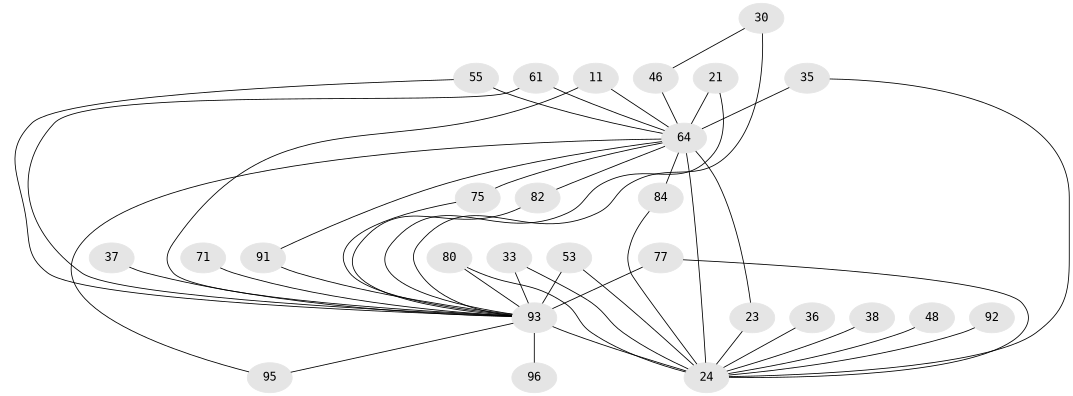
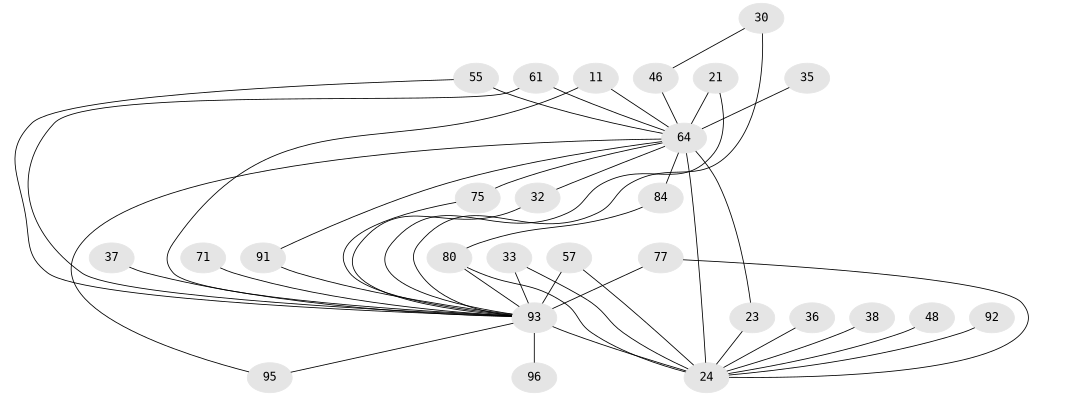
node "82": label "82" -> "32"
node "53": label "53" -> "57"
edge "35" -- "24": removed
edge "84" -- "24": now "84" -- "80"
